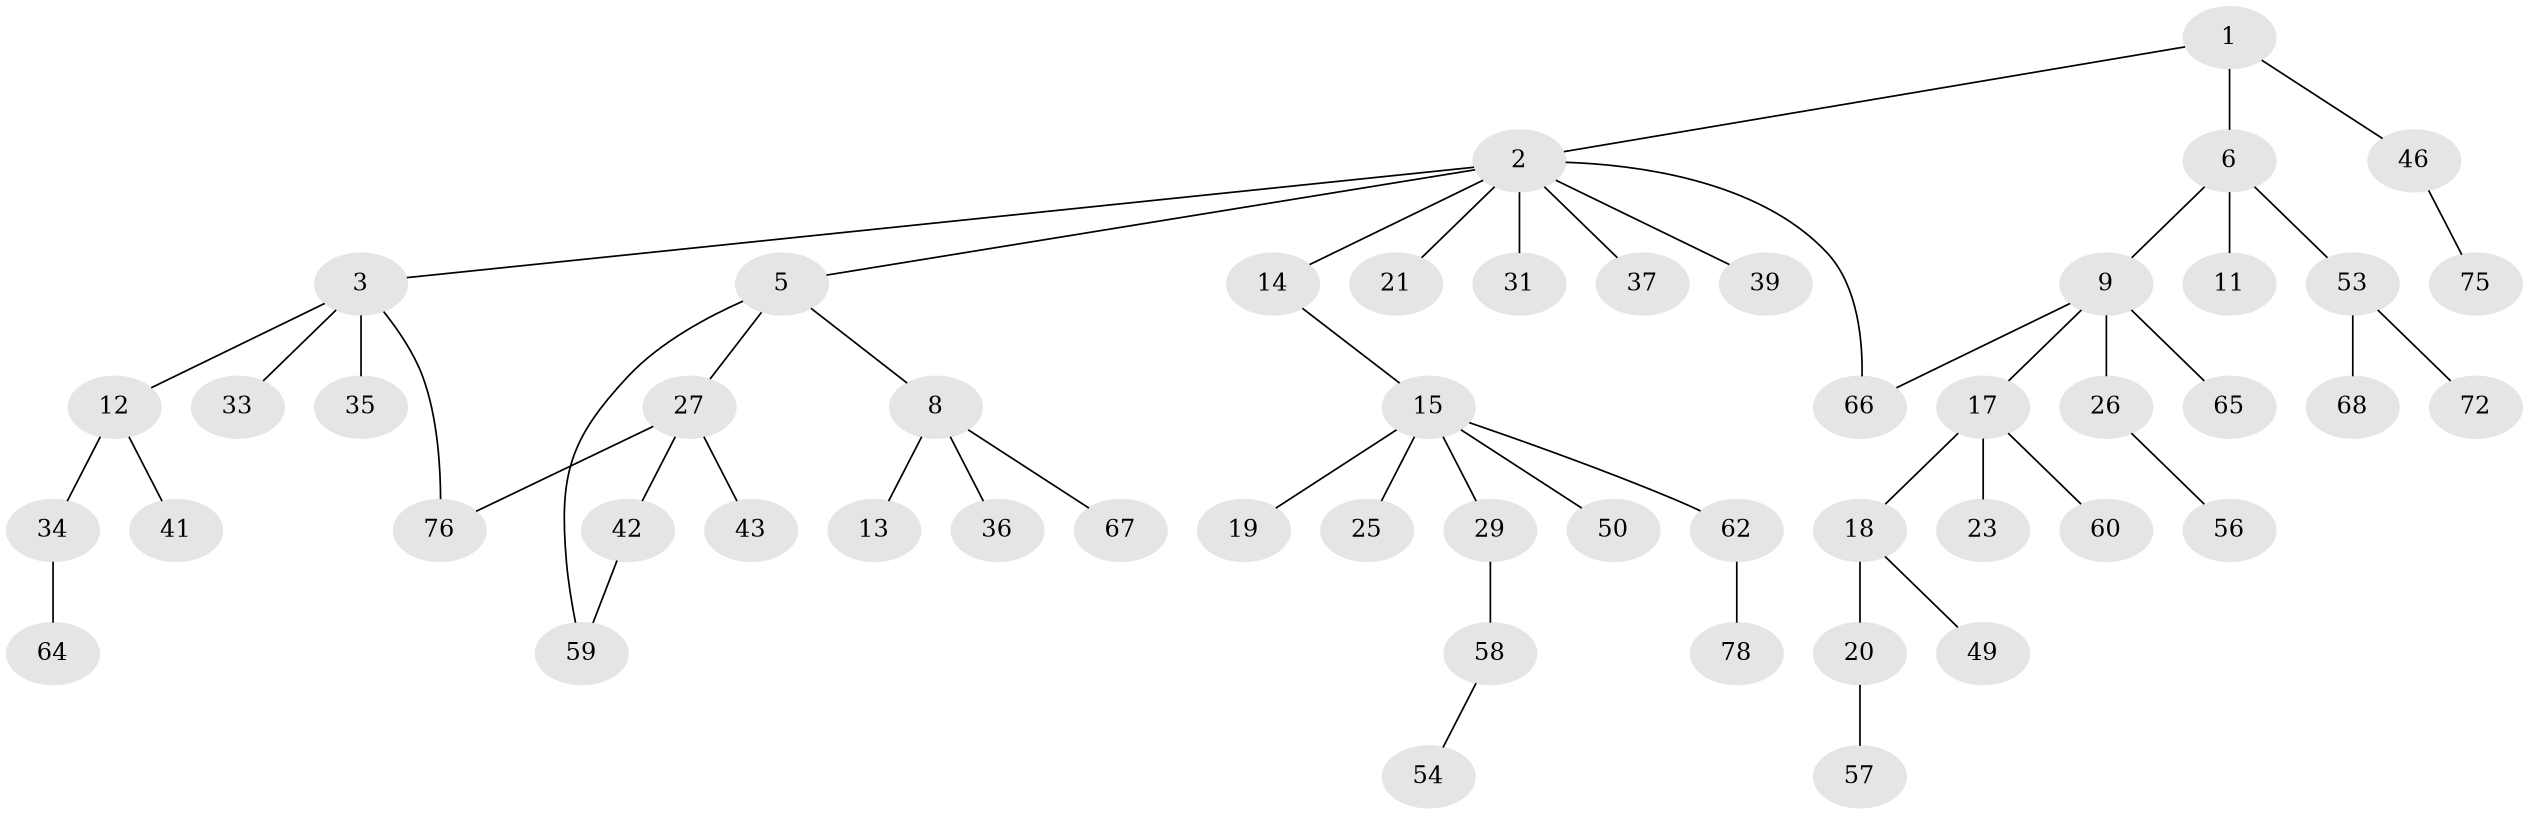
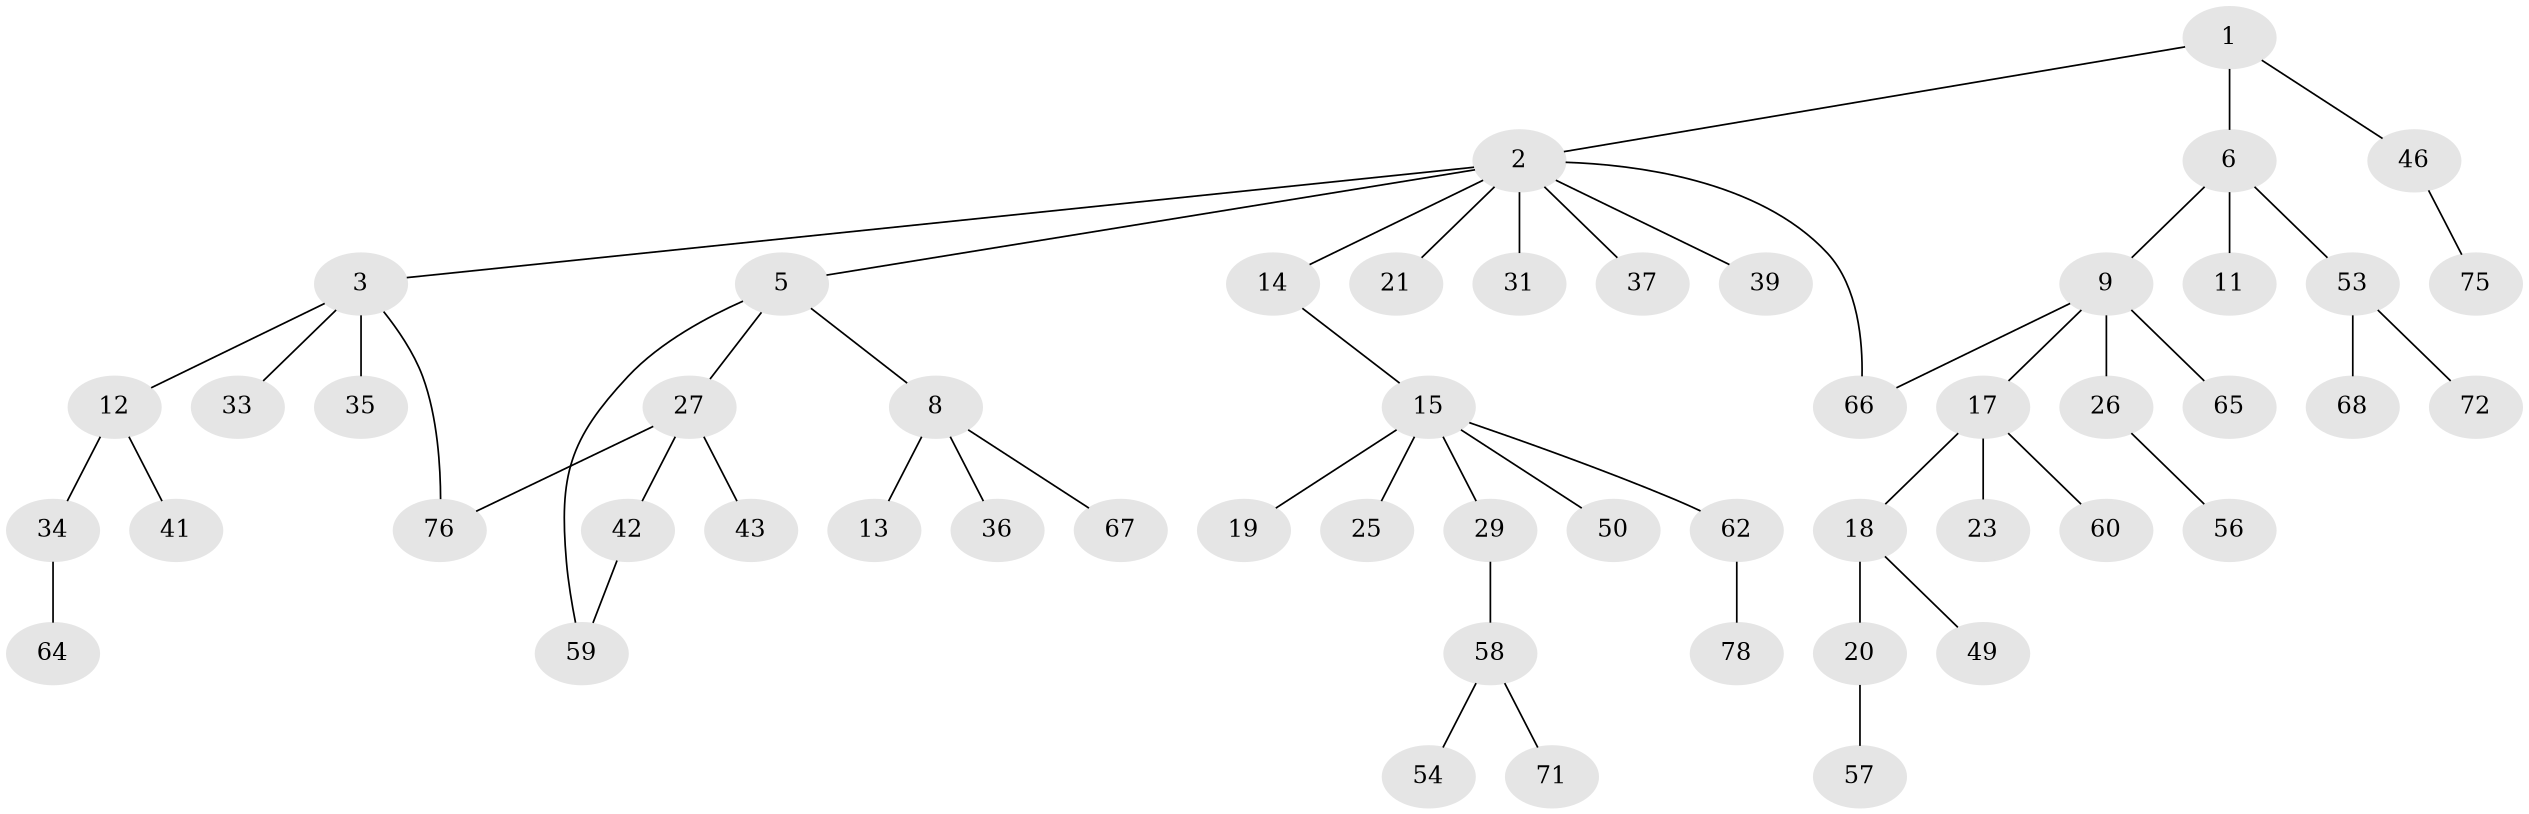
node "71": added
